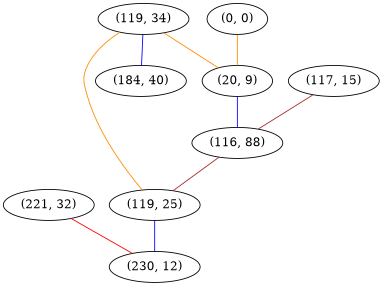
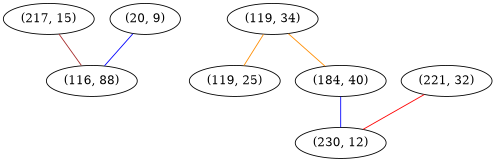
node "(0, 0)": removed
edge "(119, 34)" -- "(184, 40)": color blue -> darkorange
edge "(119, 34)" -- "(20, 9)": removed
node "(117, 15)": label "(117, 15)" -> "(217, 15)"
edge "(116, 88)" -- "(119, 25)": removed
edge "(119, 25)" -- "(230, 12)": now "(184, 40)" -- "(230, 12)"
